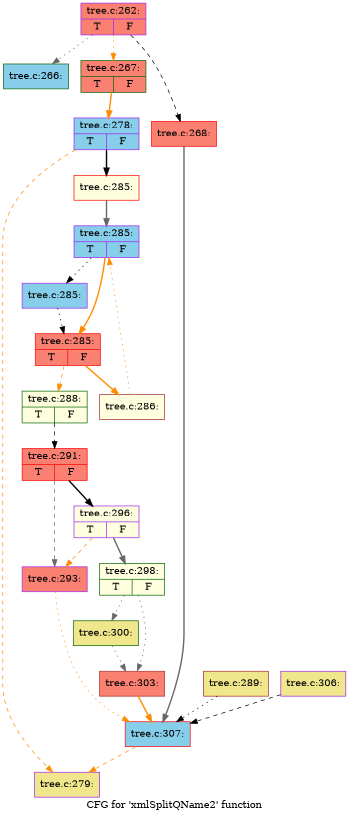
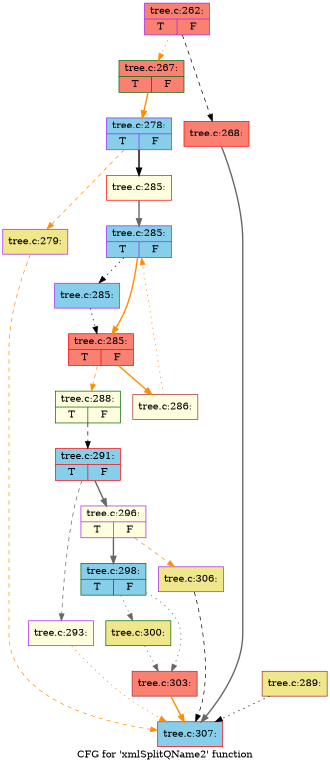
node "tree.c:266:": removed
node "tree.c:291:": fillcolor salmon -> skyblue
edge "tree.c:291:" -> "tree.c:296:": color black -> gray40
edge "tree.c:296:" -> "tree.c:293:": now "tree.c:296:" -> "tree.c:306:"
node "tree.c:293:": fillcolor salmon -> lightyellow
node "tree.c:298:": fillcolor lightyellow -> skyblue
edge "tree.c:307:" -> "tree.c:279:": reversed
